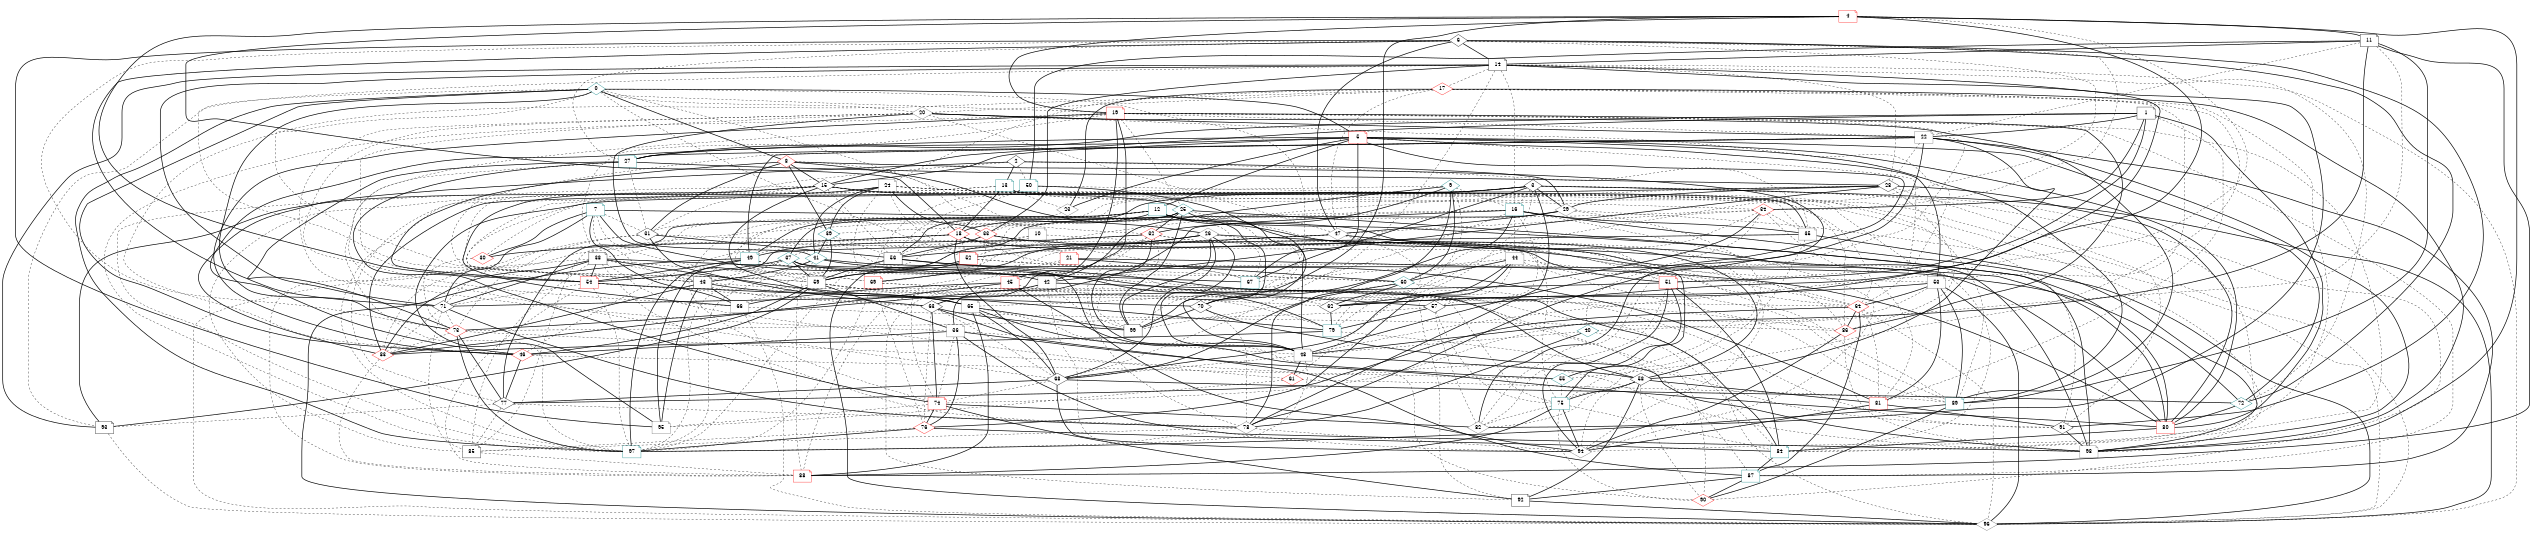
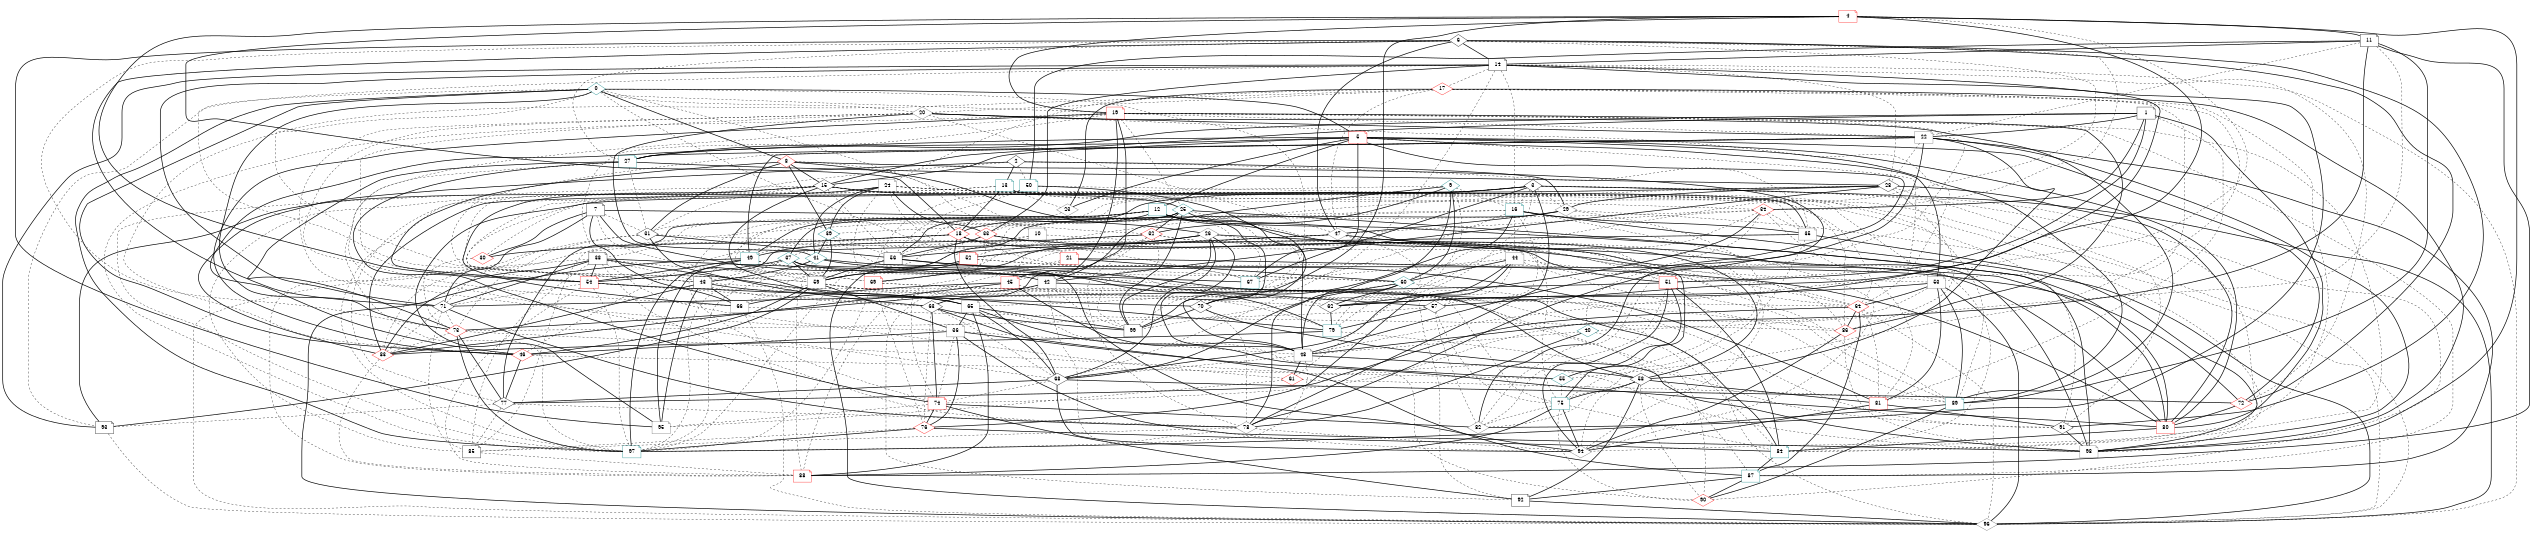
edge "3" -- "29": style bold -> dashed
node "7": color teal -> black
edge "16" -- "36": now "65" -- "36"
edge "7" -- "43": removed
edge "32" -- "48": now "60" -- "48"
node "72": color teal -> red
